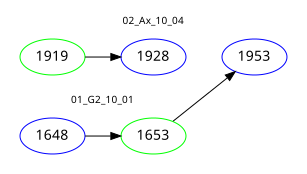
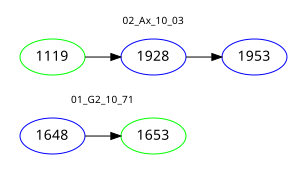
cluster "02_Ax_10_04": label "02_Ax_10_04" -> "02_Ax_10_03"
node "1919": label "1919" -> "1119"
cluster "01_G2_10_01": label "01_G2_10_01" -> "01_G2_10_71"
edge "1653" -> "1953": now "1928" -> "1953"
